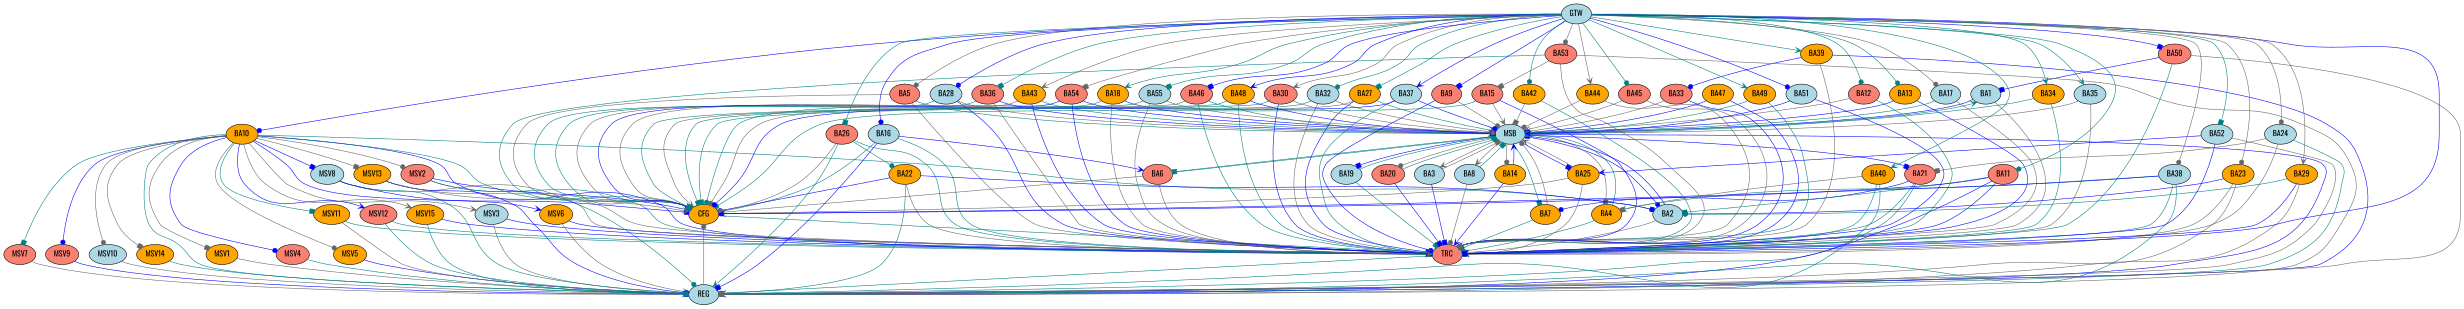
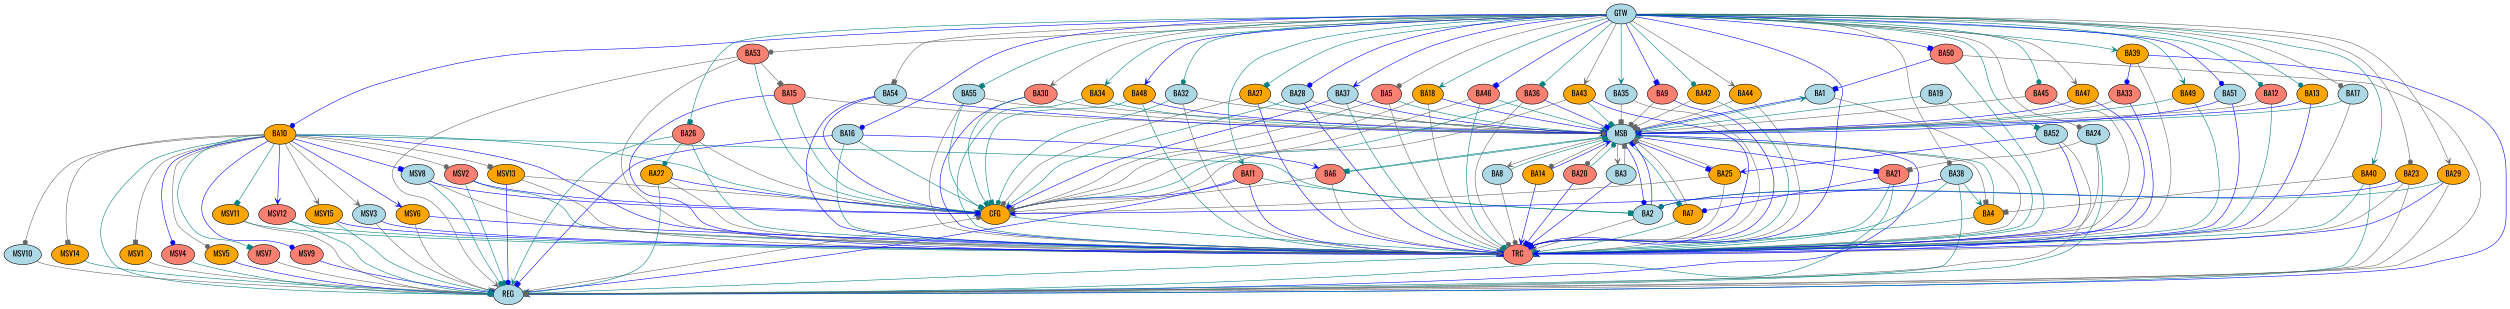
edge "GTW" -> "BA47": added
edge "GTW" -> "BA11": arrowhead dot -> vee
node "BA54": fillcolor salmon -> lightblue
edge "MSB" -> "BA19": removed
edge "BA22" -> "BA2": removed
